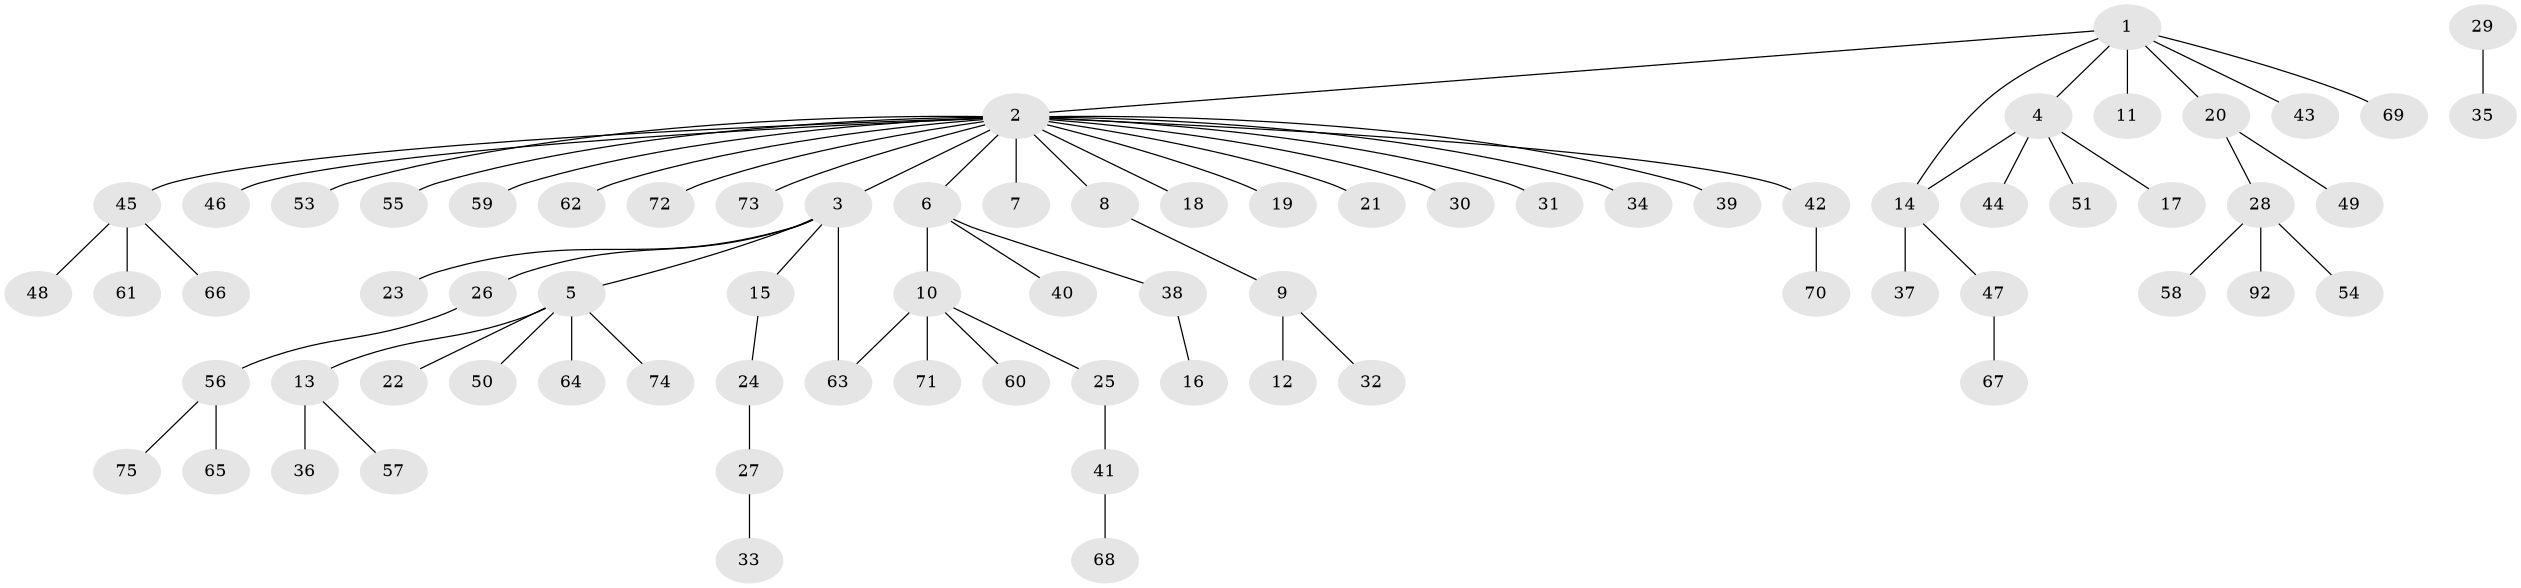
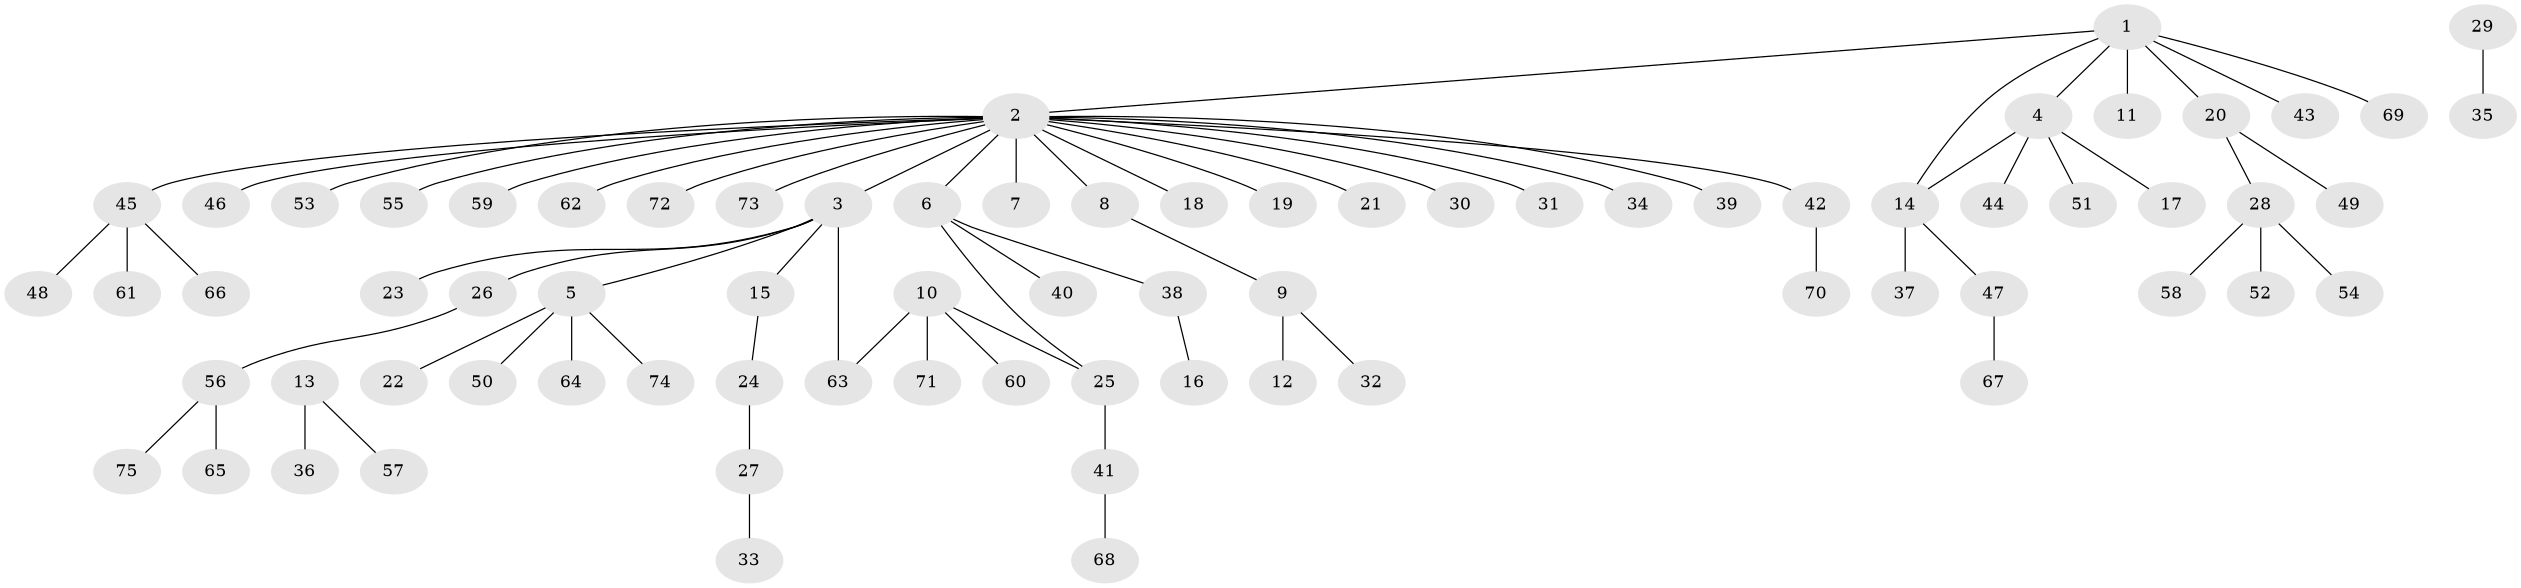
edge "6" -- "10": now "6" -- "25"
node "92": label "92" -> "52"
edge "5" -- "13": removed
